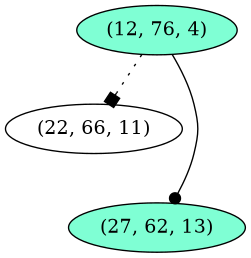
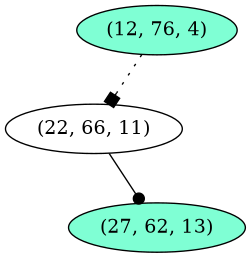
edge "(12, 76, 4)" -> "(27, 62, 13)": now "(22, 66, 11)" -> "(27, 62, 13)"
